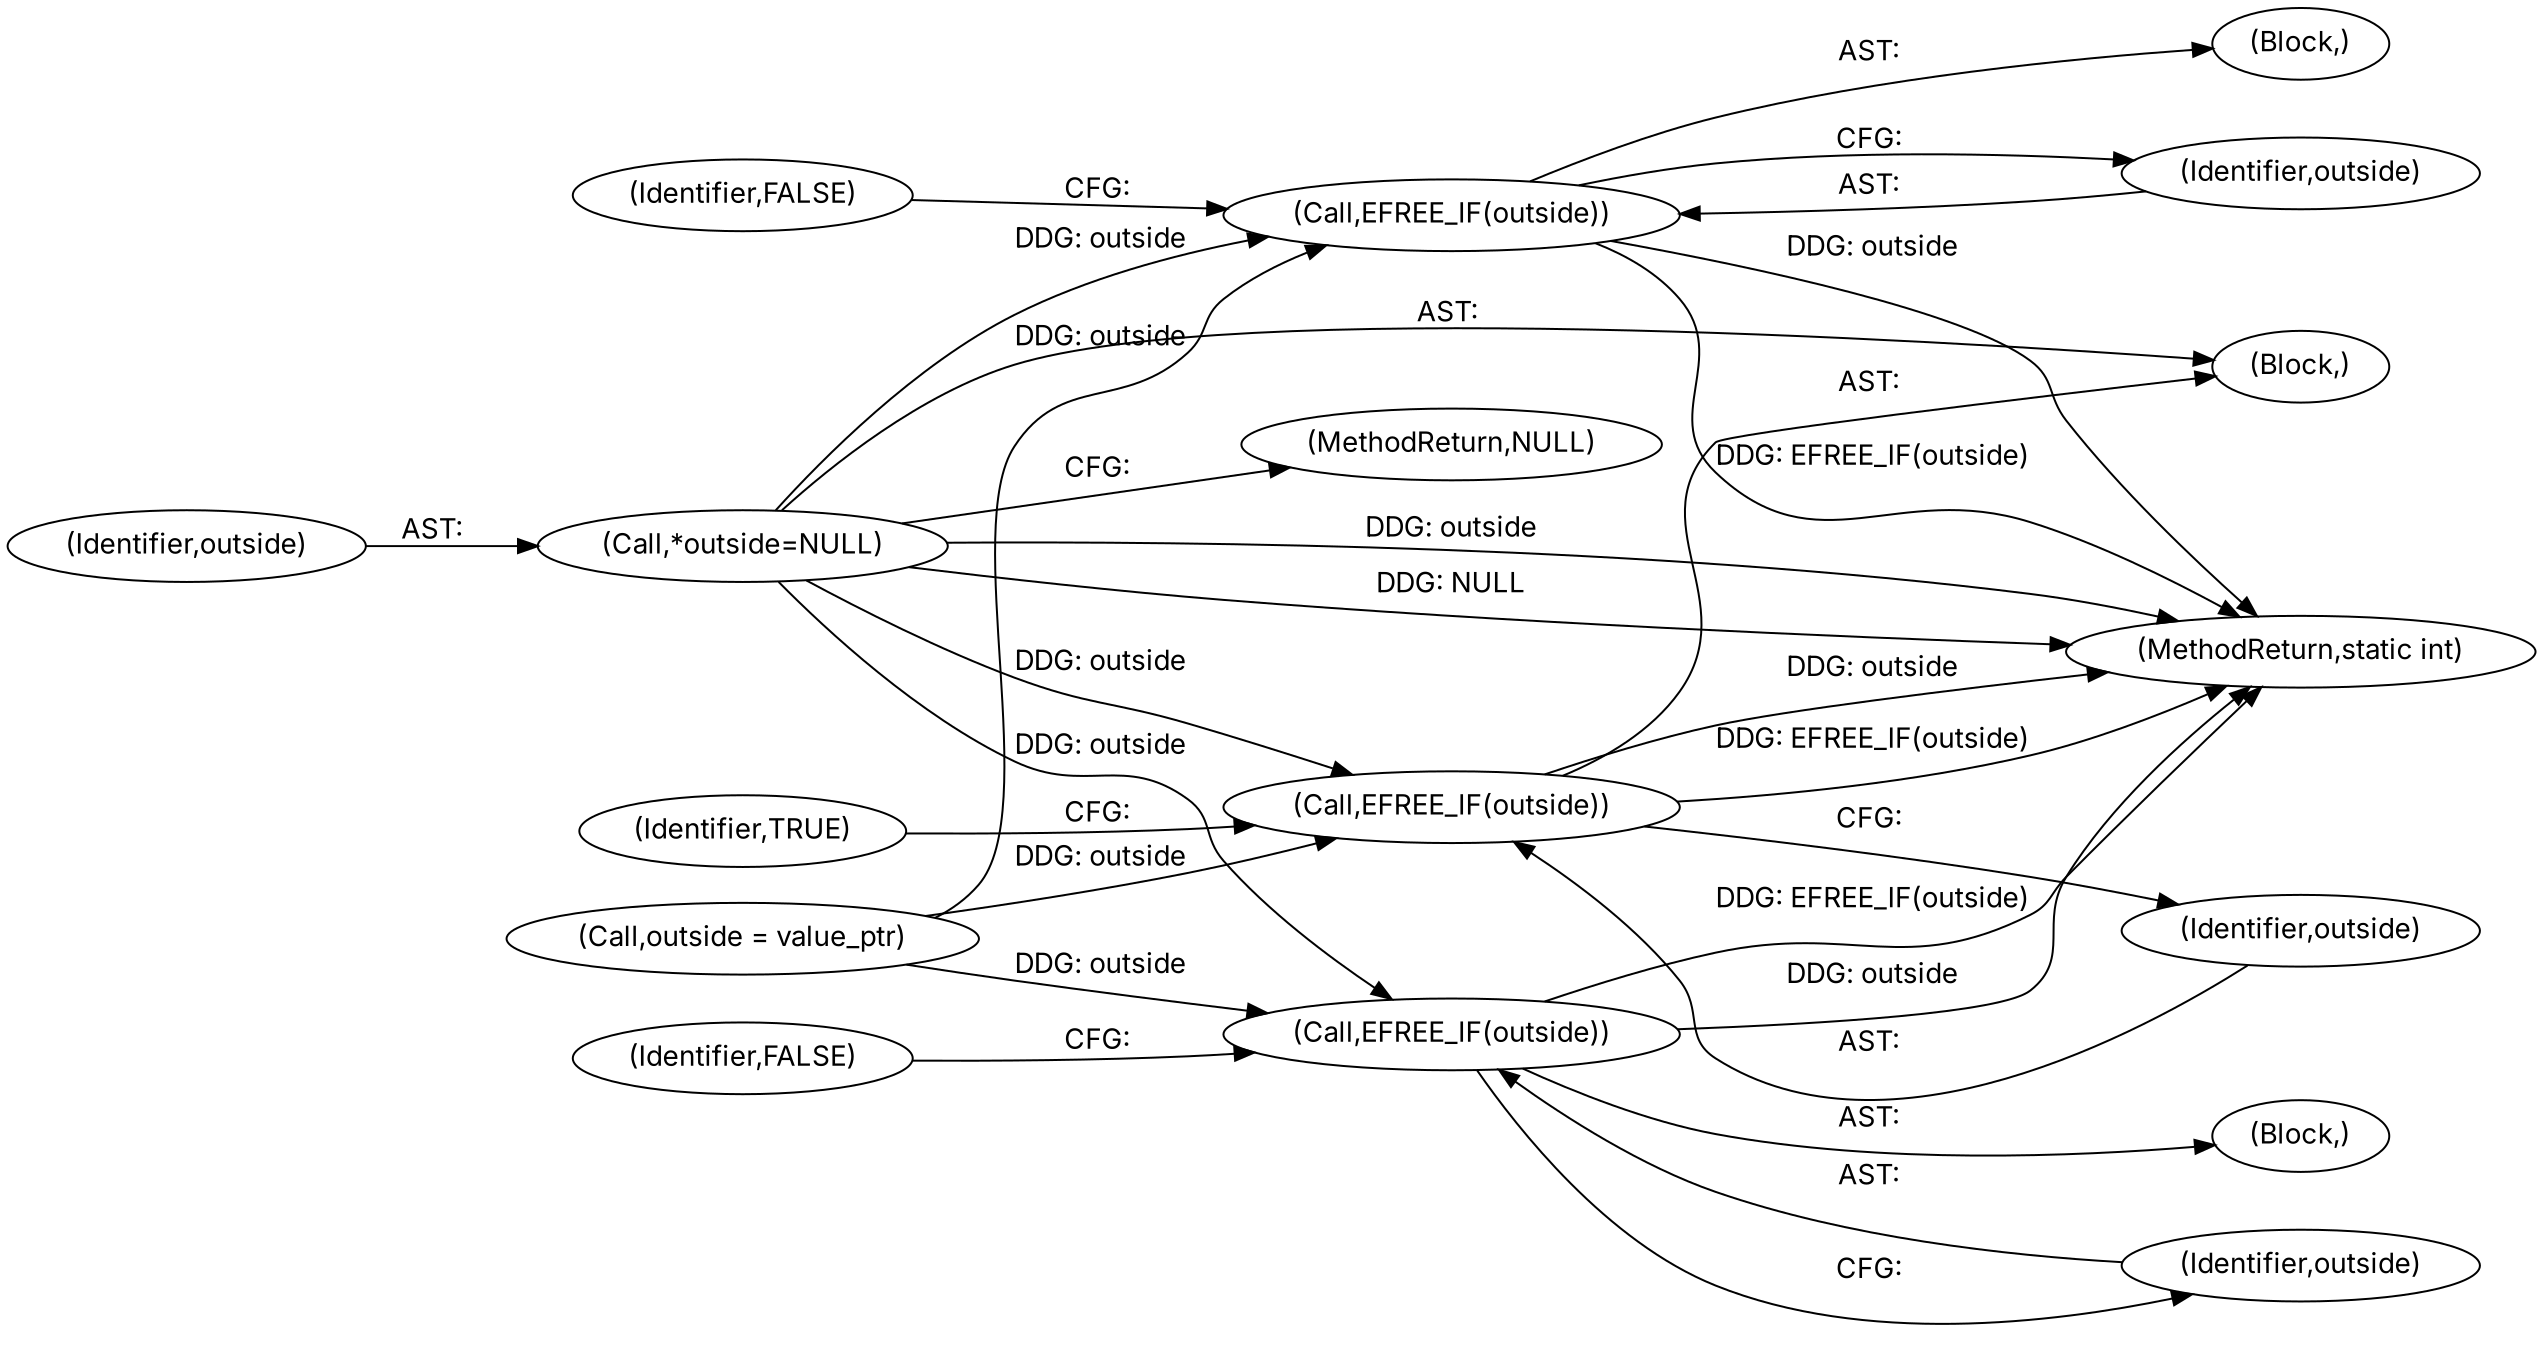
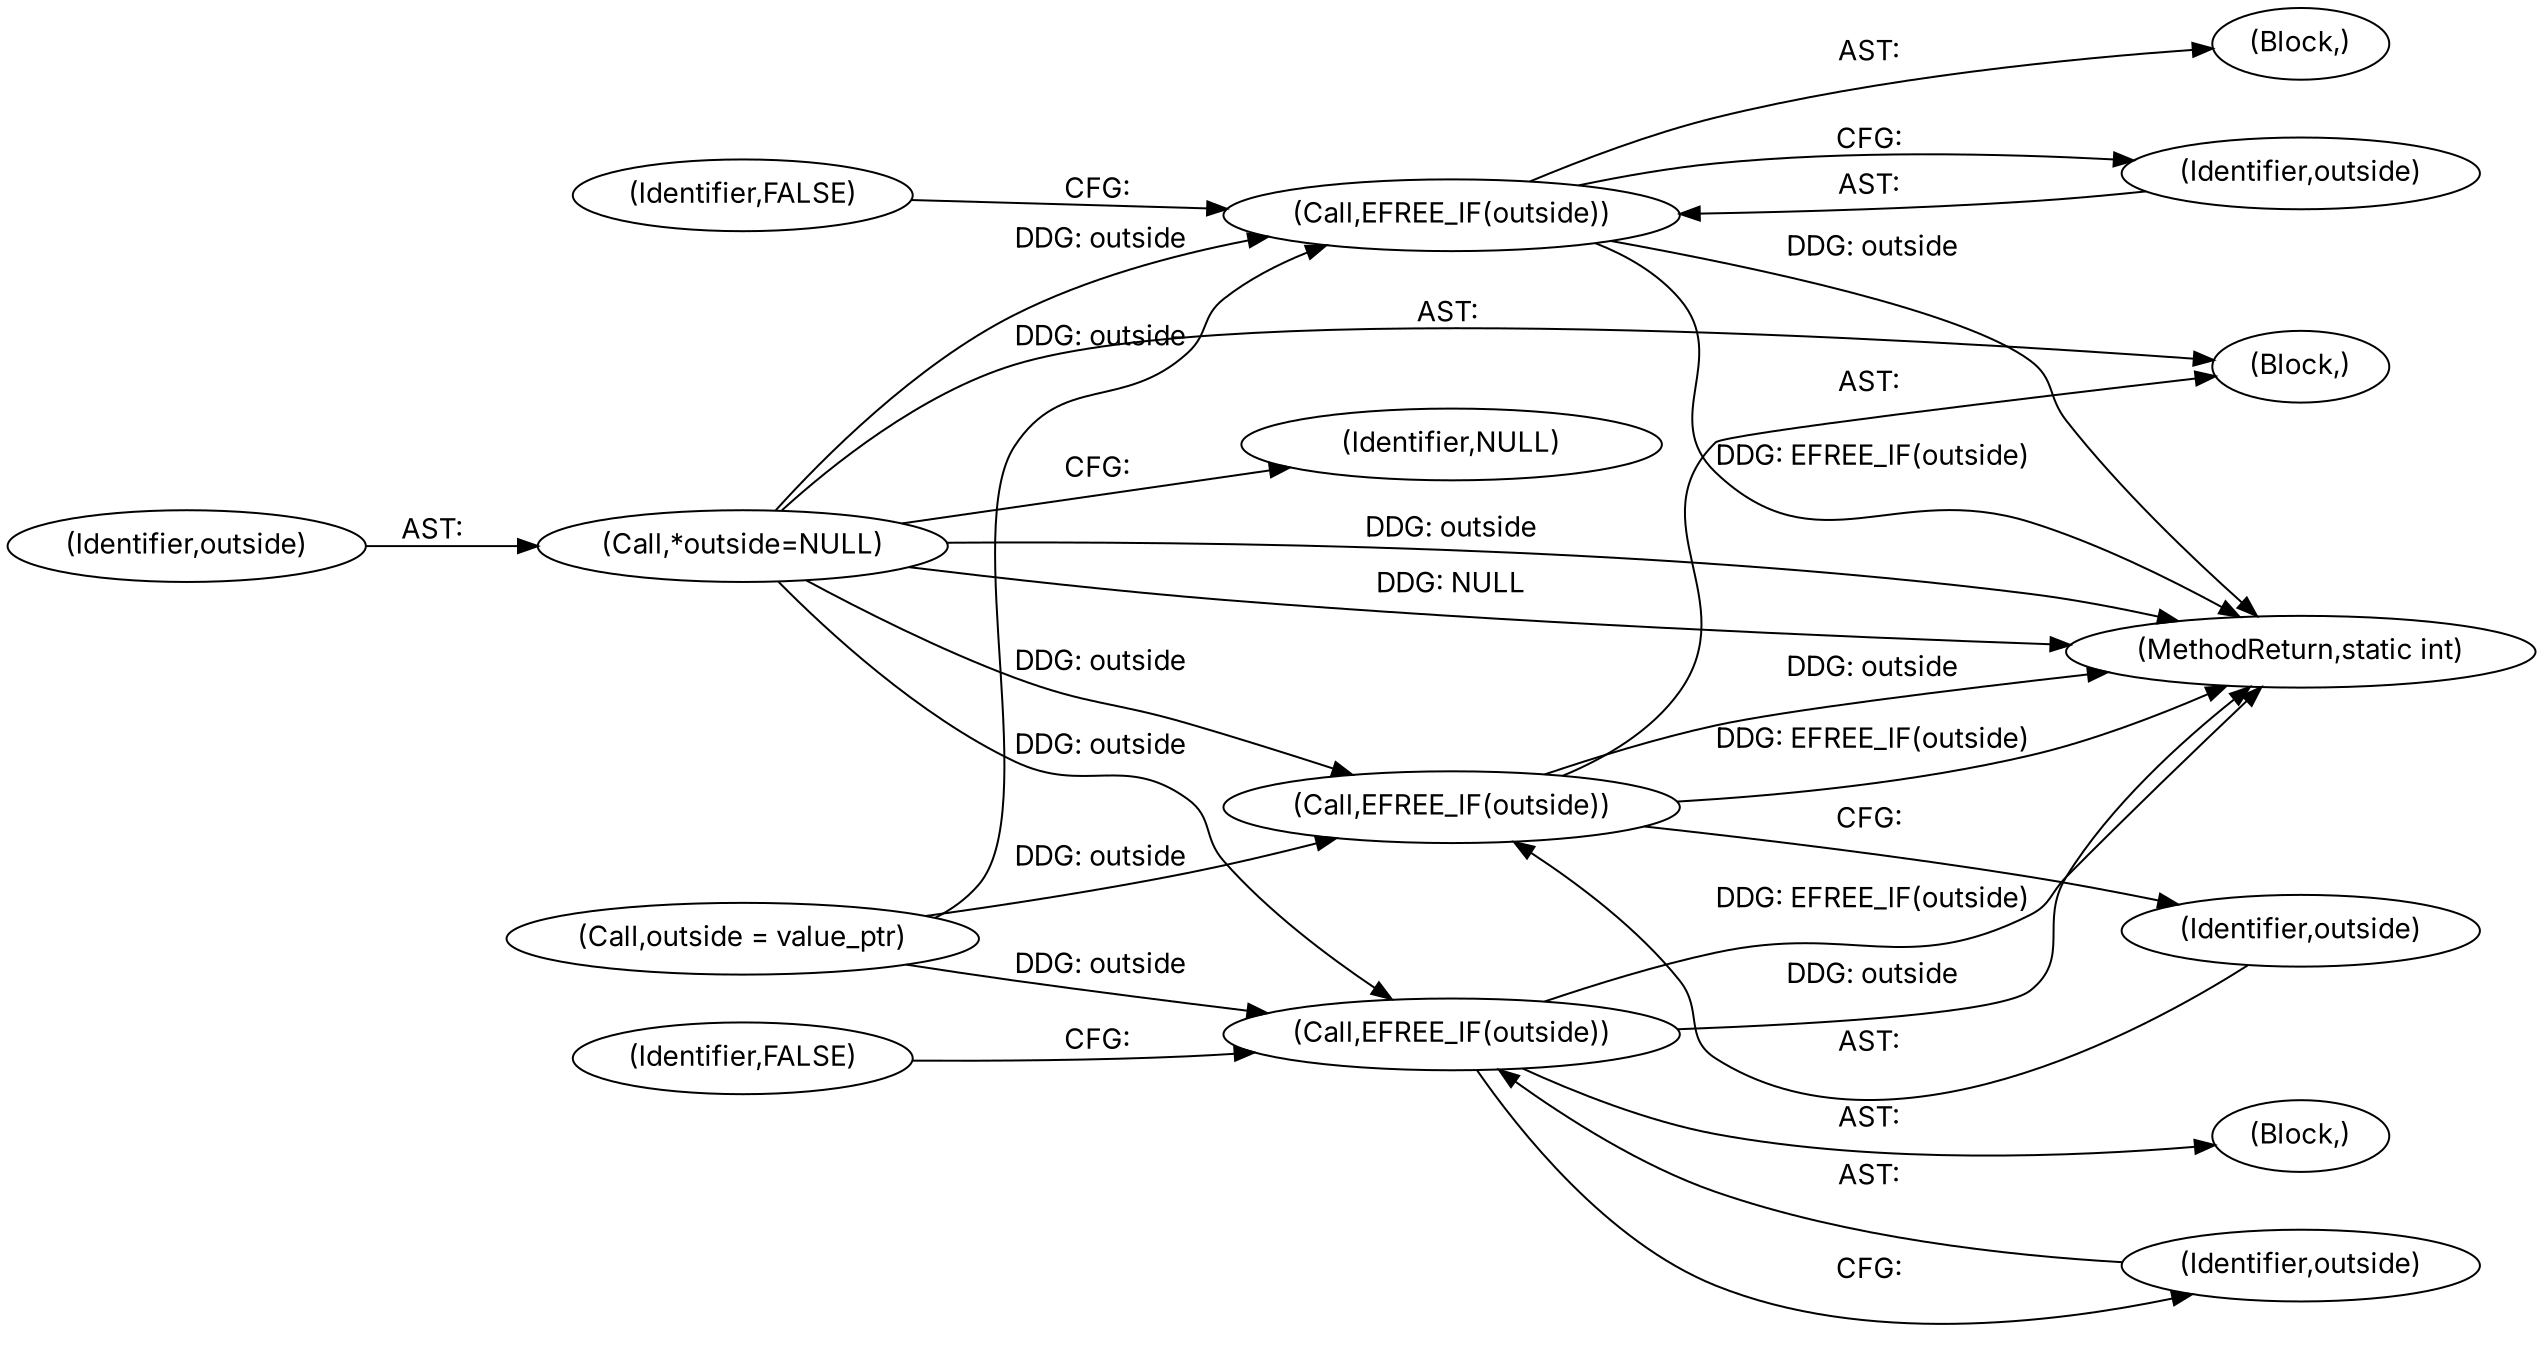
node "(MethodReturn,NULL)": label "(MethodReturn,NULL)" -> "(Identifier,NULL)"
node "(Identifier,TRUE)": removed
